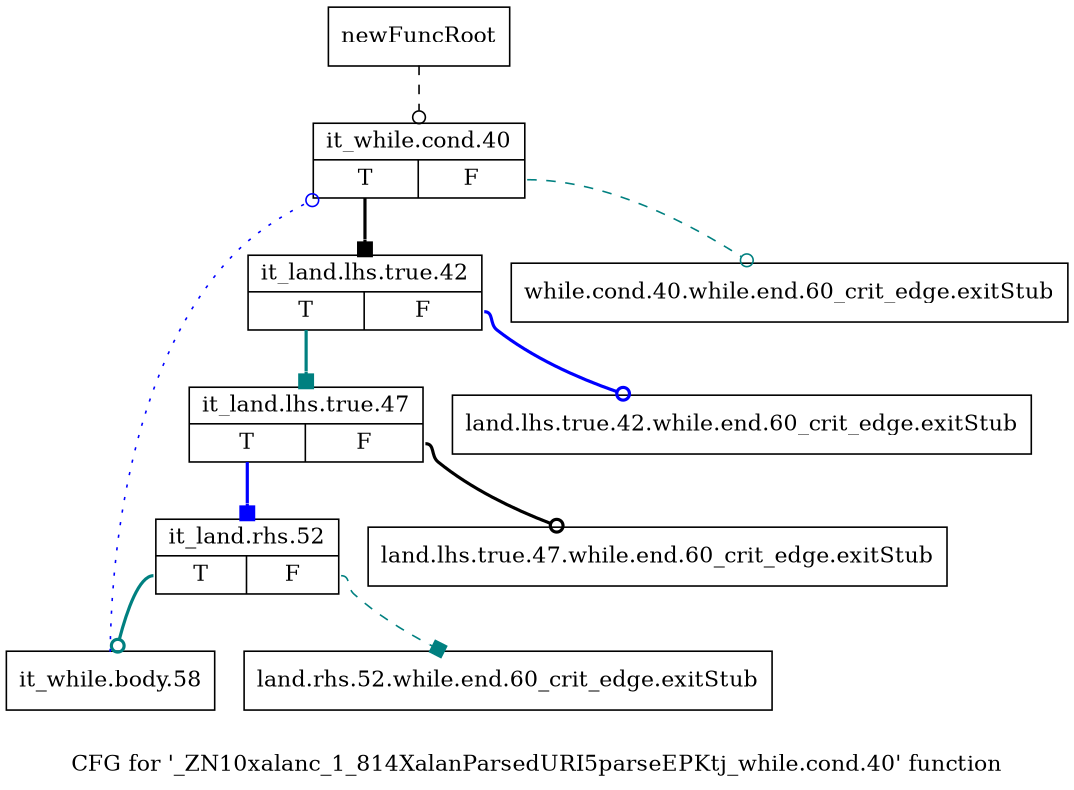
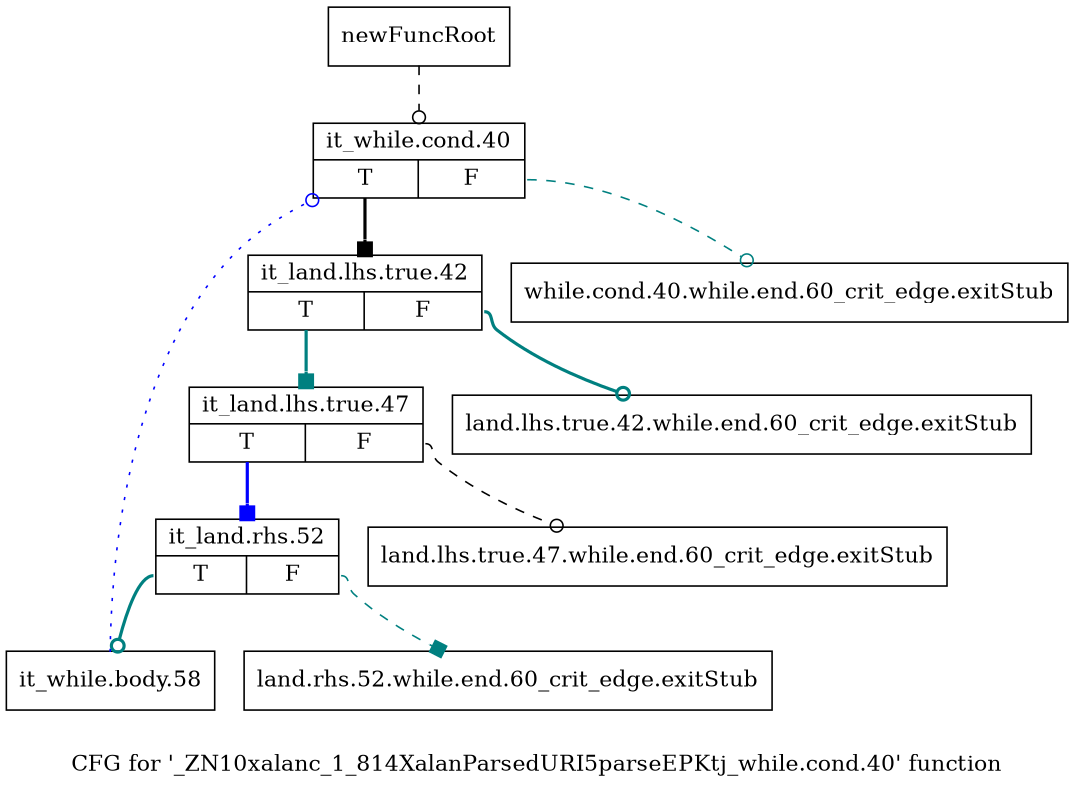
edge "it_land.lhs.true.42" -> "land.lhs.true.42.while.end.60_crit_edge.exitStub": color blue -> teal
edge "it_land.lhs.true.47" -> "land.lhs.true.47.while.end.60_crit_edge.exitStub": style bold -> dashed
